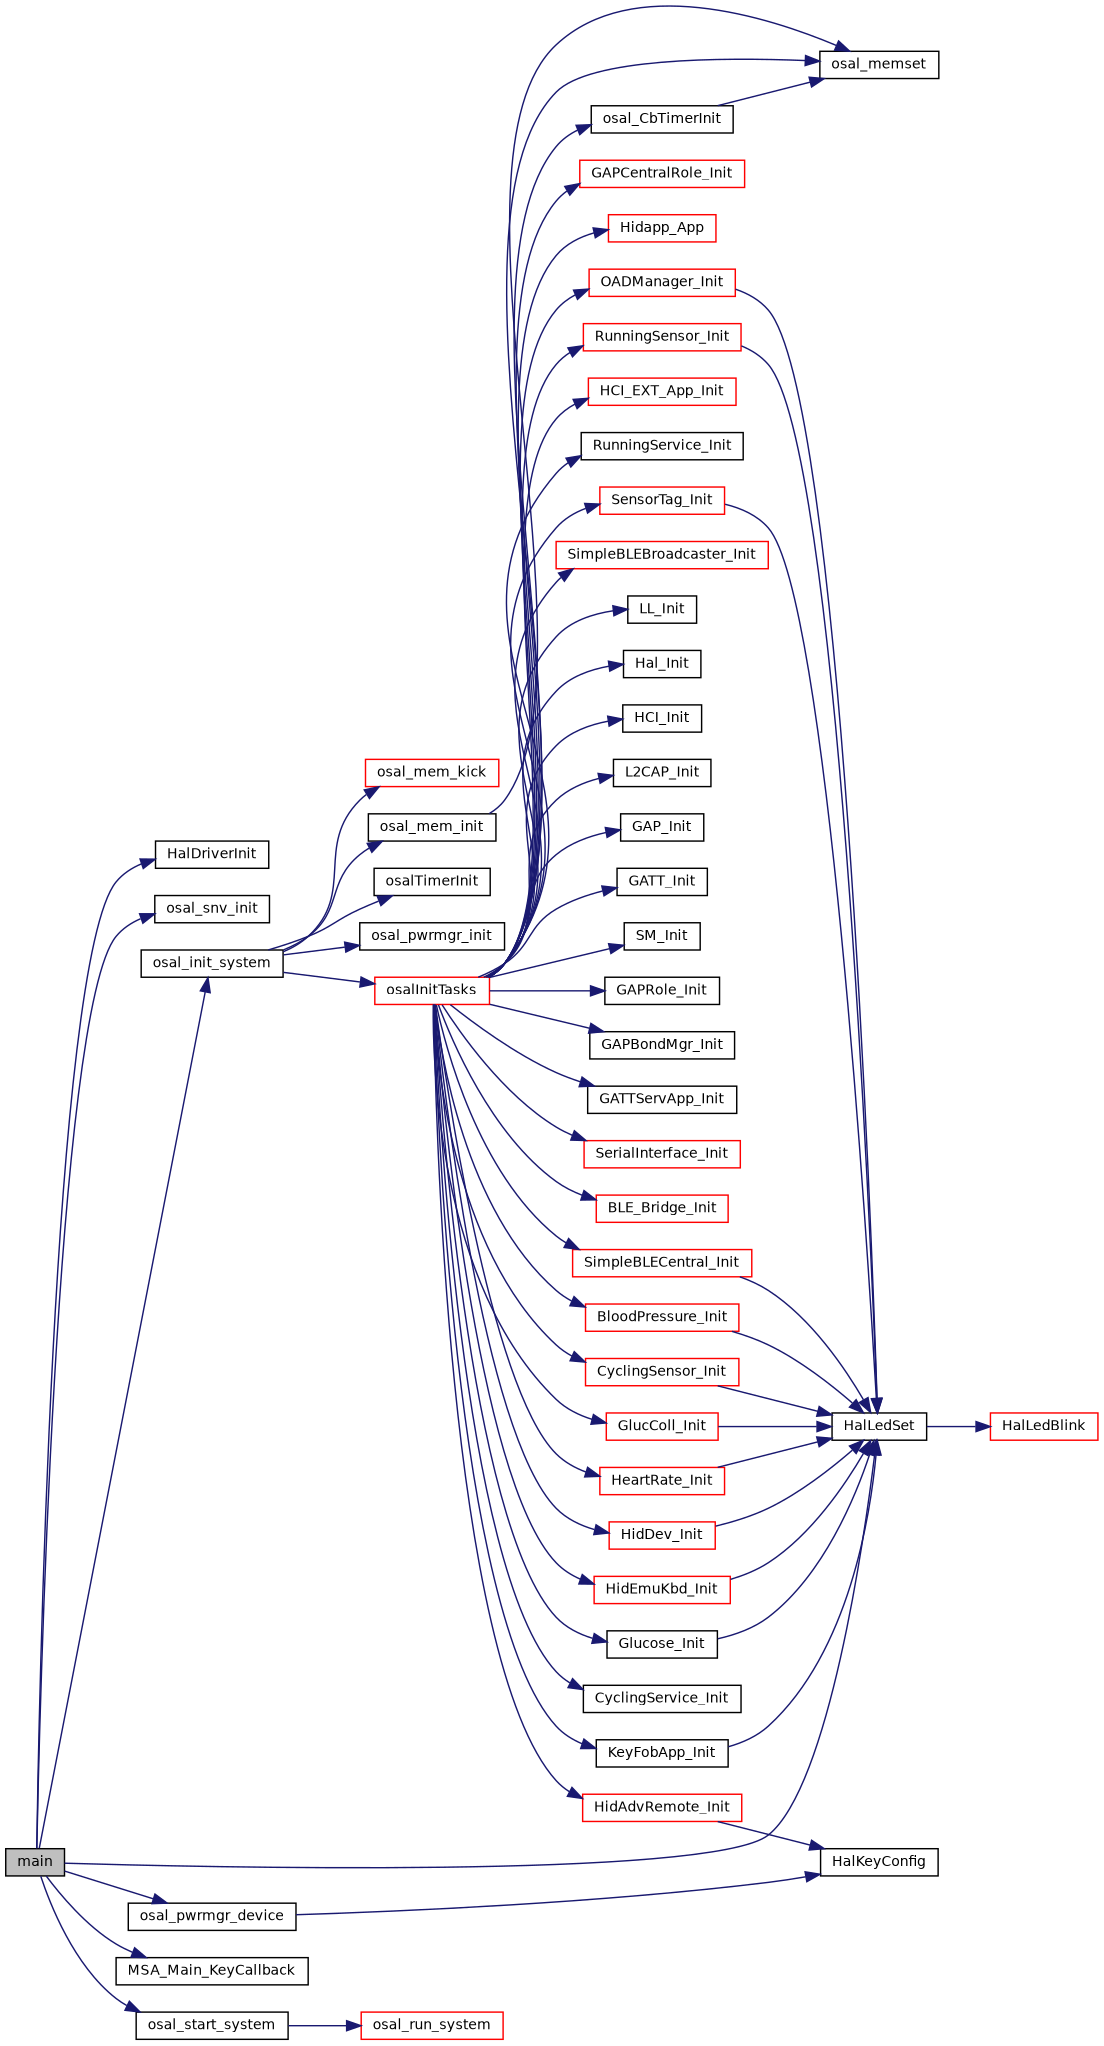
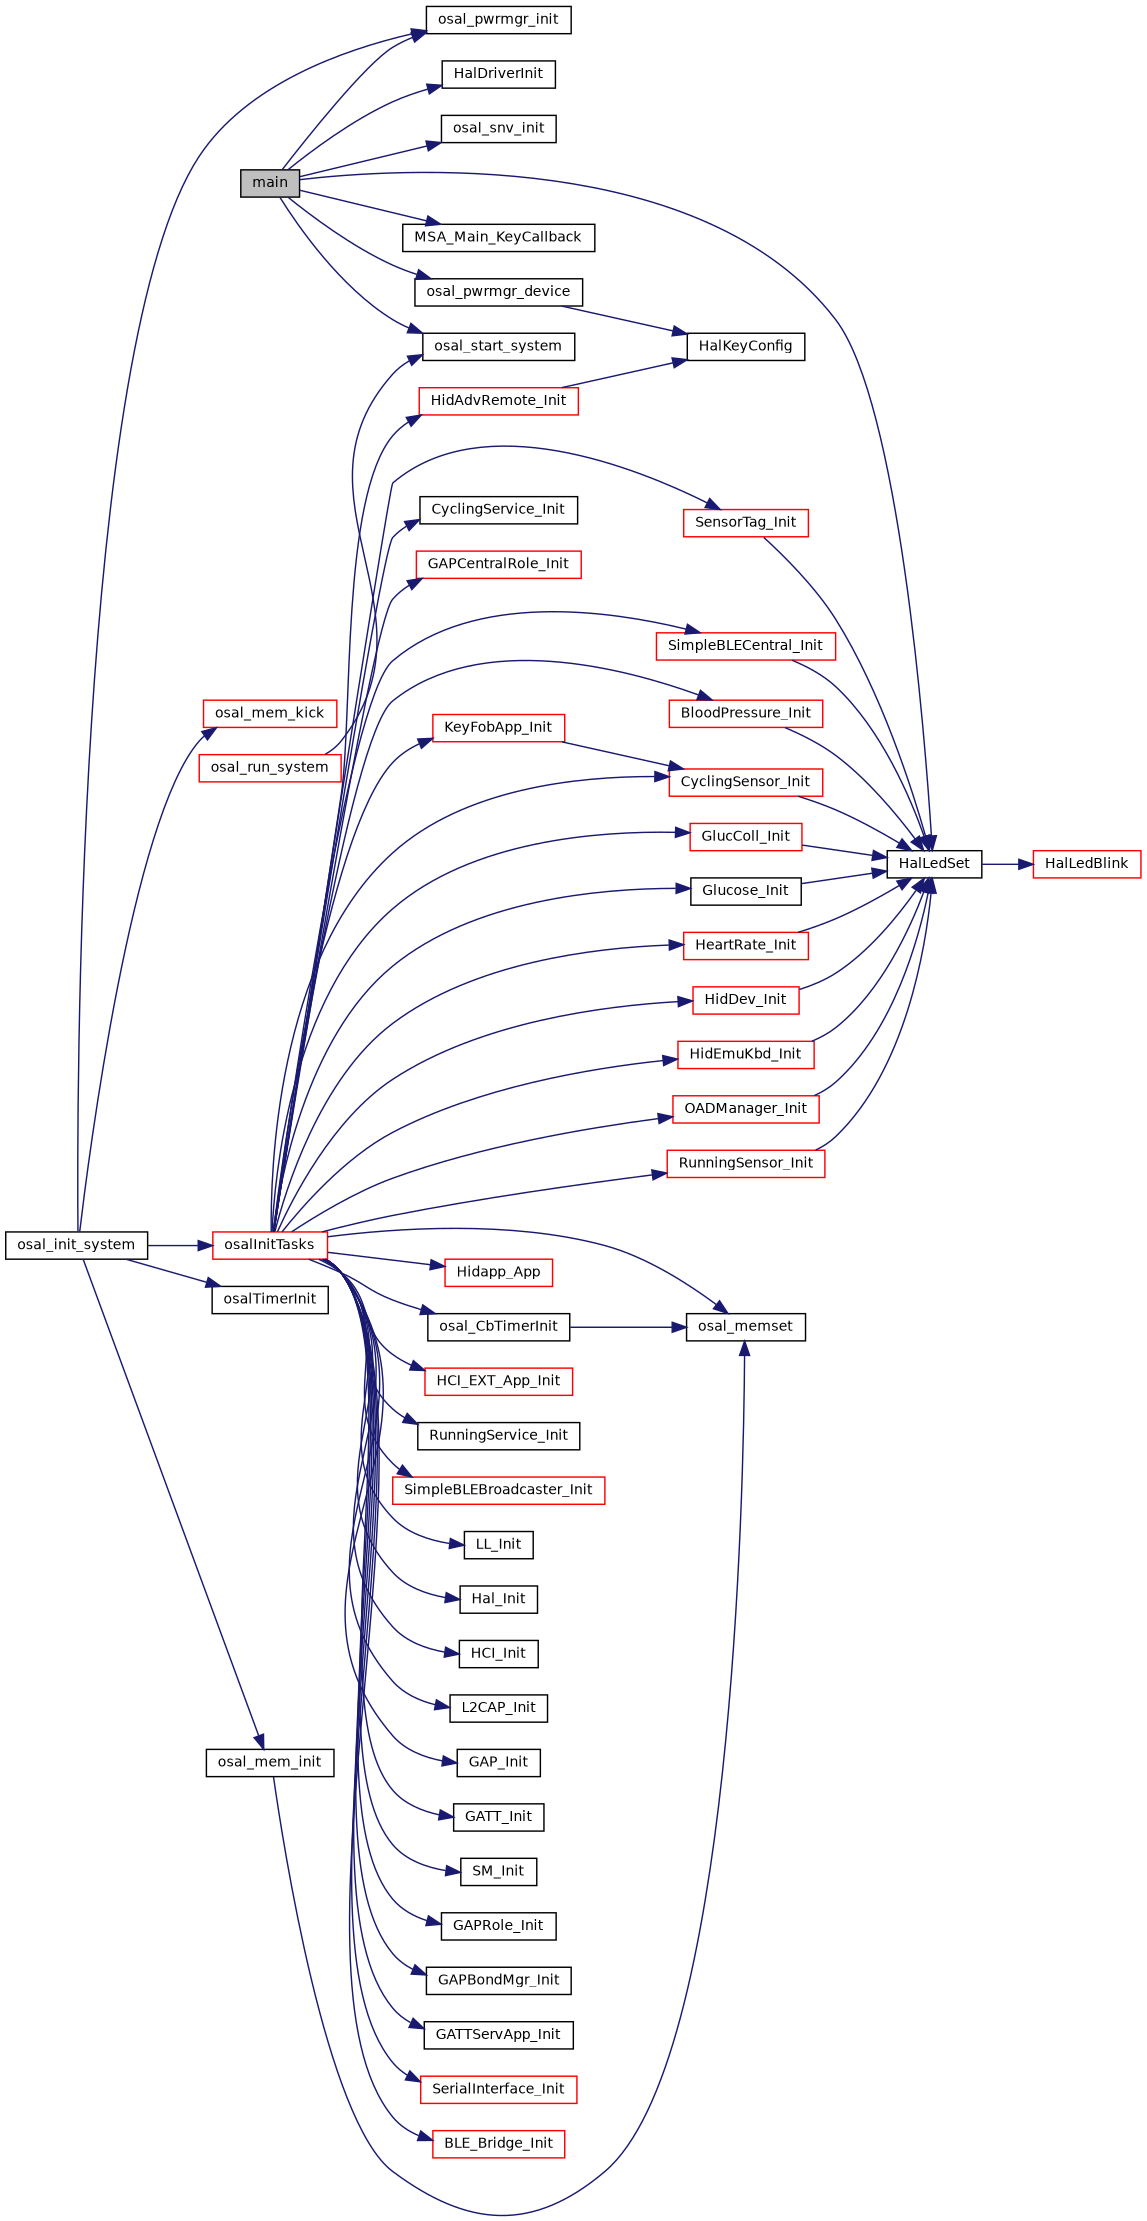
edge "main" -> "osal_init_system": now "main" -> "osal_pwrmgr_init"
edge "KeyFobApp_Init" -> "HalLedSet": now "KeyFobApp_Init" -> "CyclingSensor_Init"
node "KeyFobApp_Init": color black -> red
edge "osal_start_system" -> "osal_run_system": reversed
